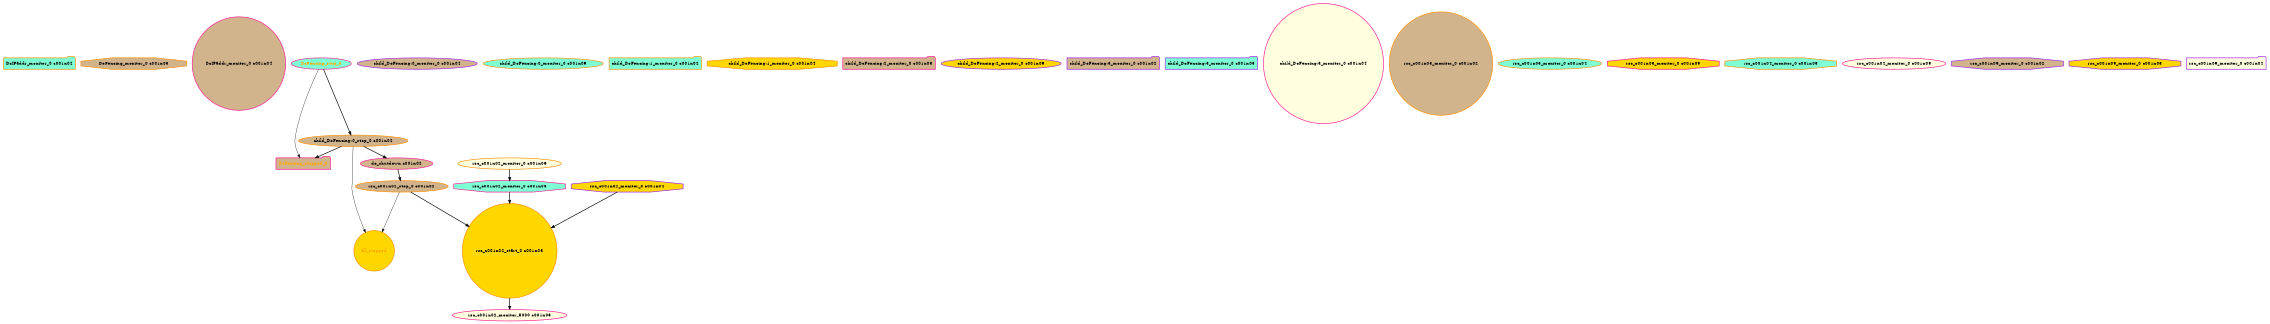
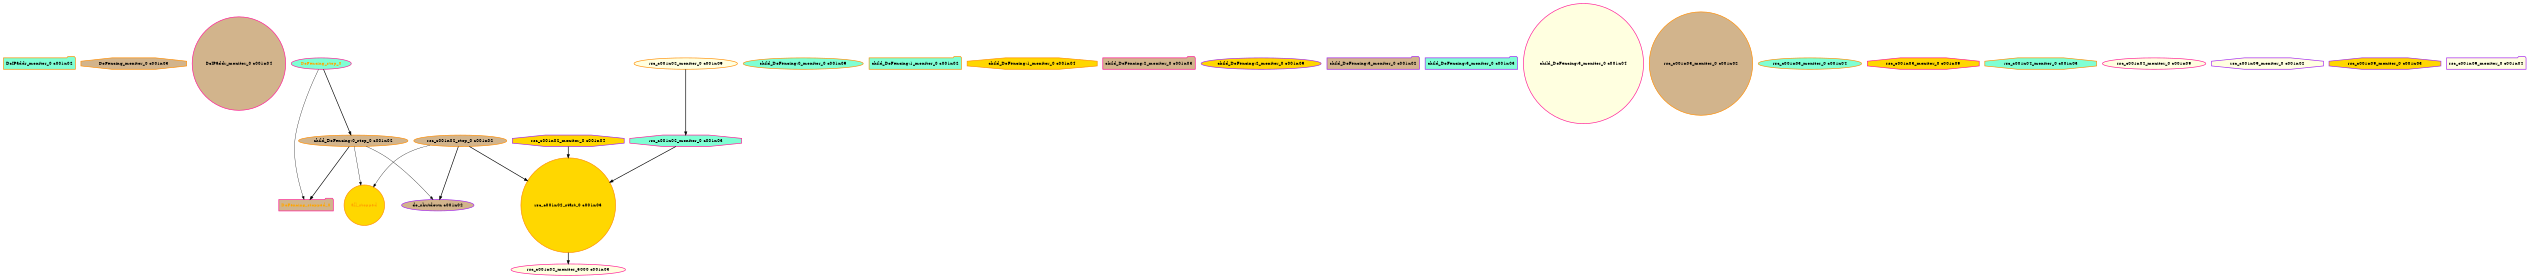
node "child_DoFencing:0_monitor_0 c001n04": removed
node "rsc_c001n09_monitor_0 c001n02": fillcolor tan -> lightyellow
edge "child_DoFencing:0_stop_0 c001n02" -> "do_shutdown c001n02": style bold -> solid
node "do_shutdown c001n02": color deeppink -> purple
edge "do_shutdown c001n02" -> "rsc_c001n02_stop_0 c001n02": reversed
